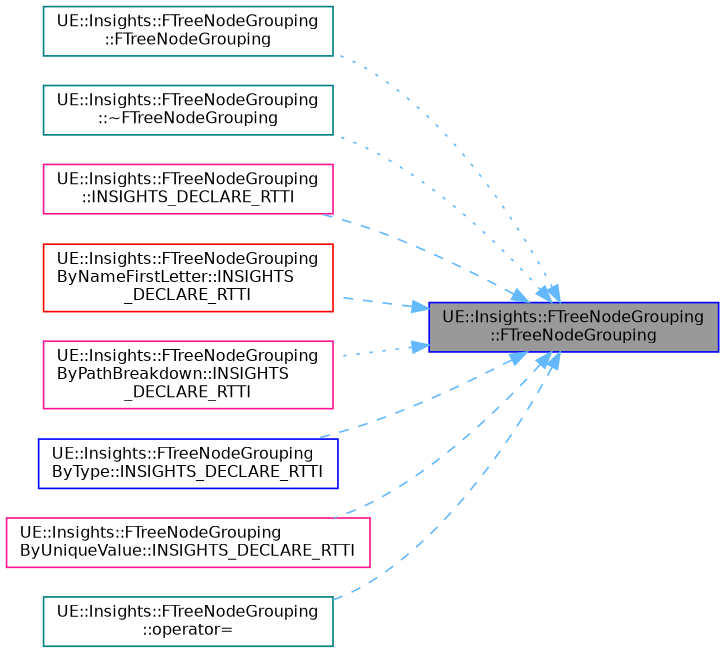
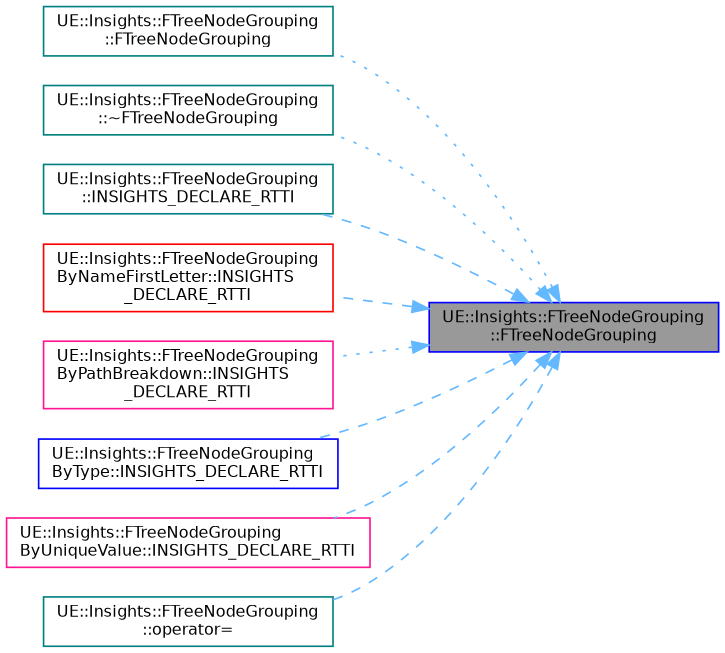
node "UE::Insights::FTreeNodeGrouping ::INSIGHTS_DECLARE_RTTI": color deeppink -> teal
